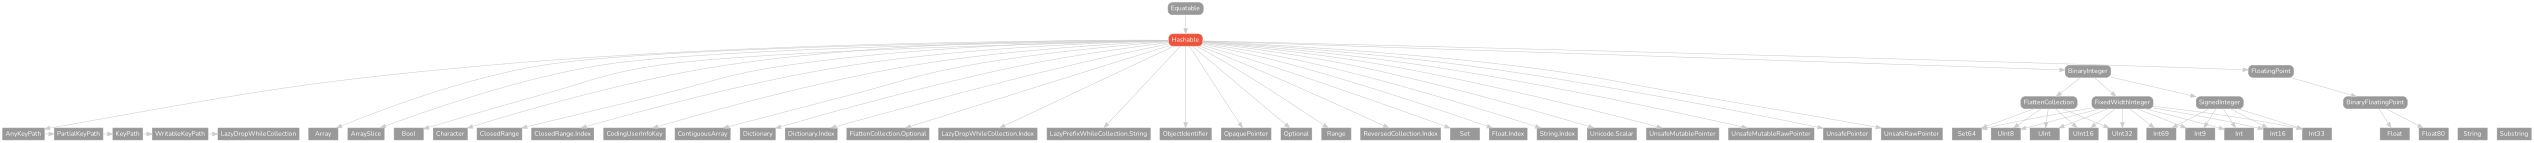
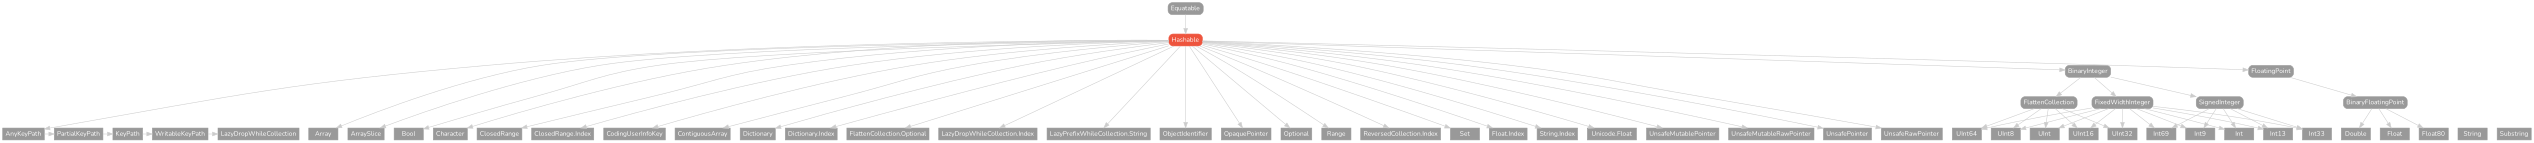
node "Unicode.Scalar": label "Unicode.Scalar" -> "Unicode.Float"
node "Set64": label "Set64" -> "UInt64"
node "Int16": label "Int16" -> "Int13"
node "Double": added
